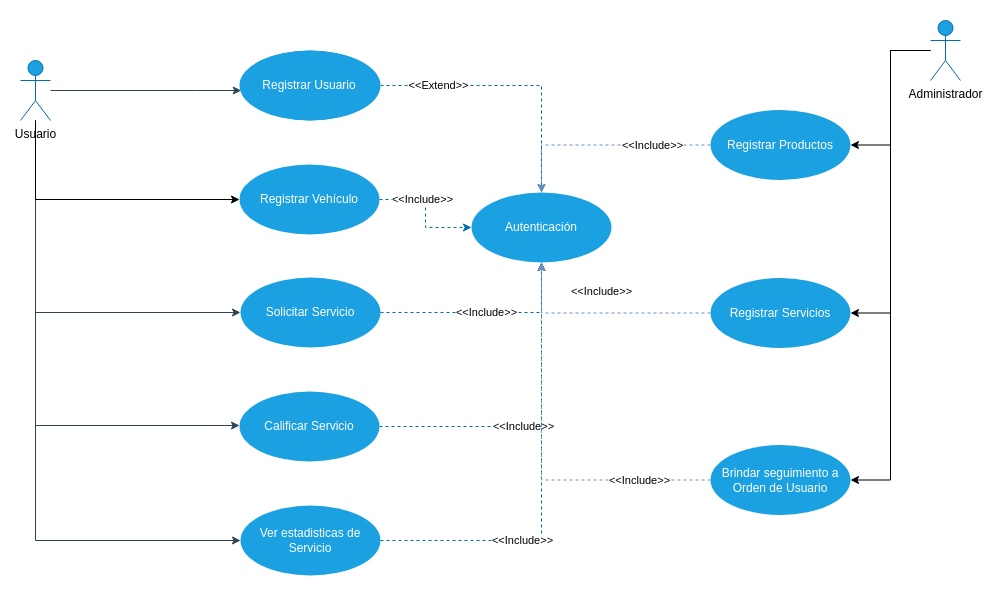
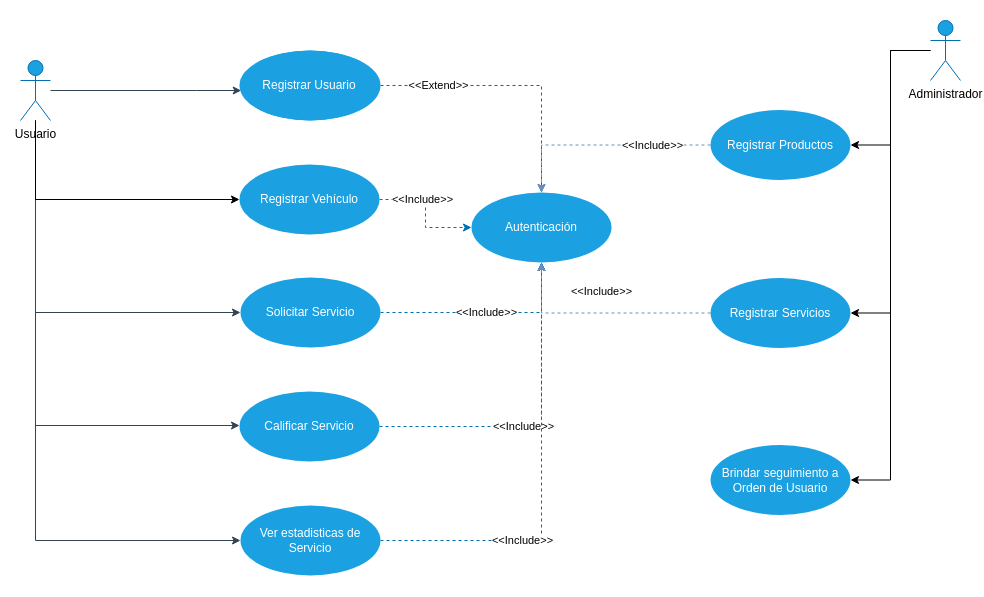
edge "Brindar seguimiento a Orden de Usuario" -> "Autenticación": removed, label "<<Include>>"
